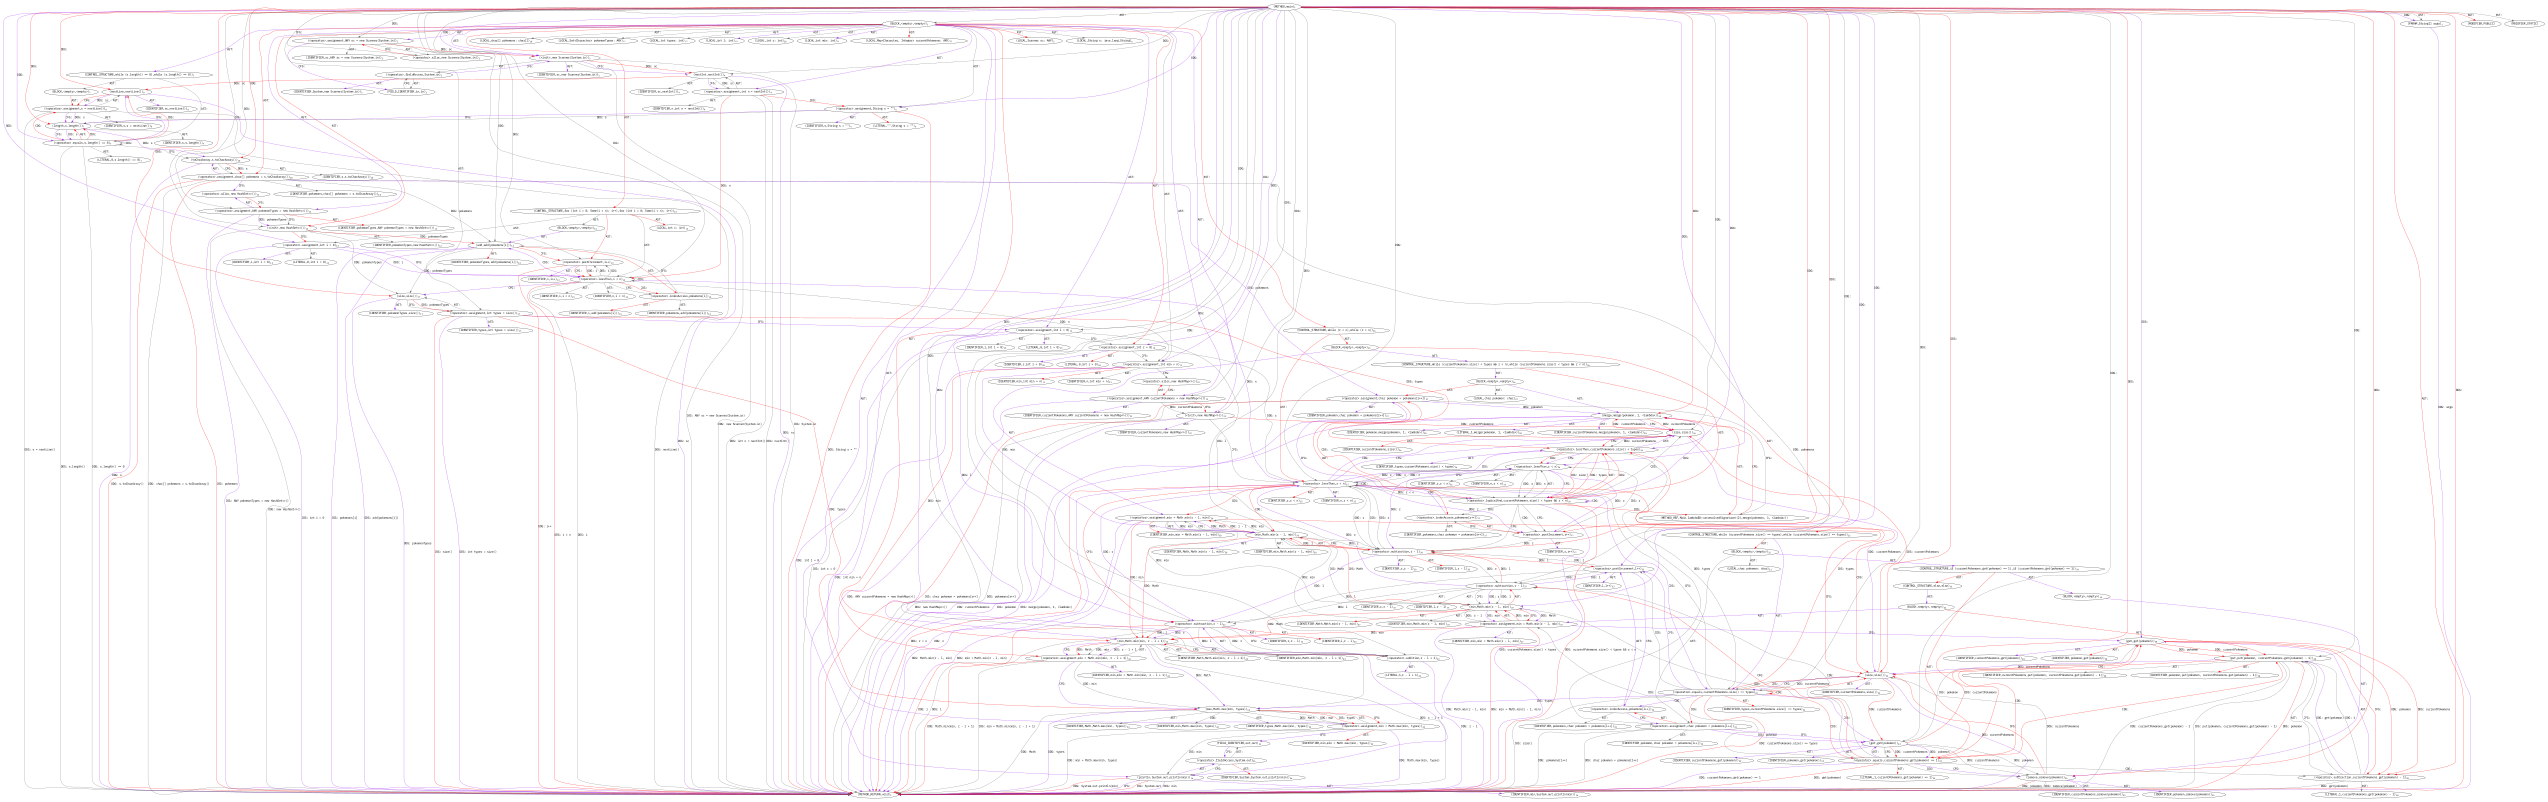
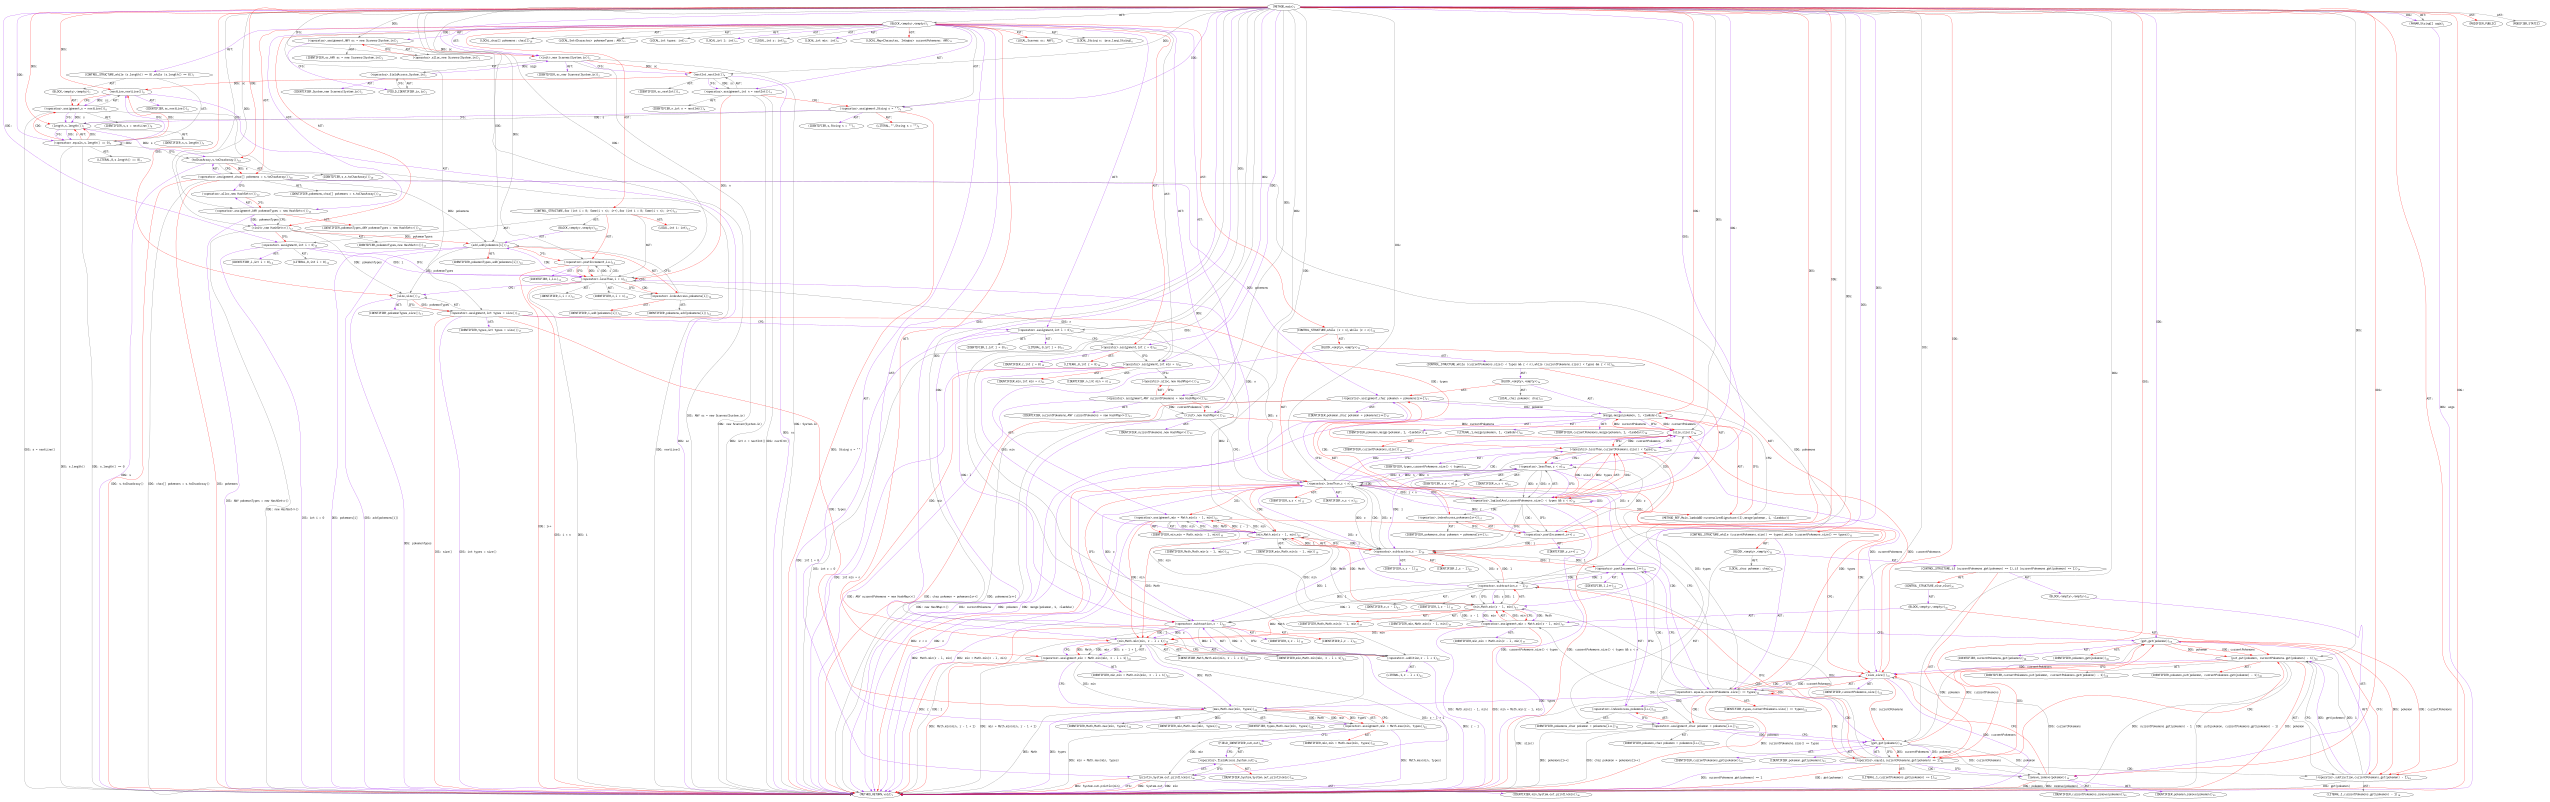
edge "(<operator>.fieldAccess,System.in)" -> "(<init>,new Scanner(System.in))": label "CFG: " -> "DDG: args"
